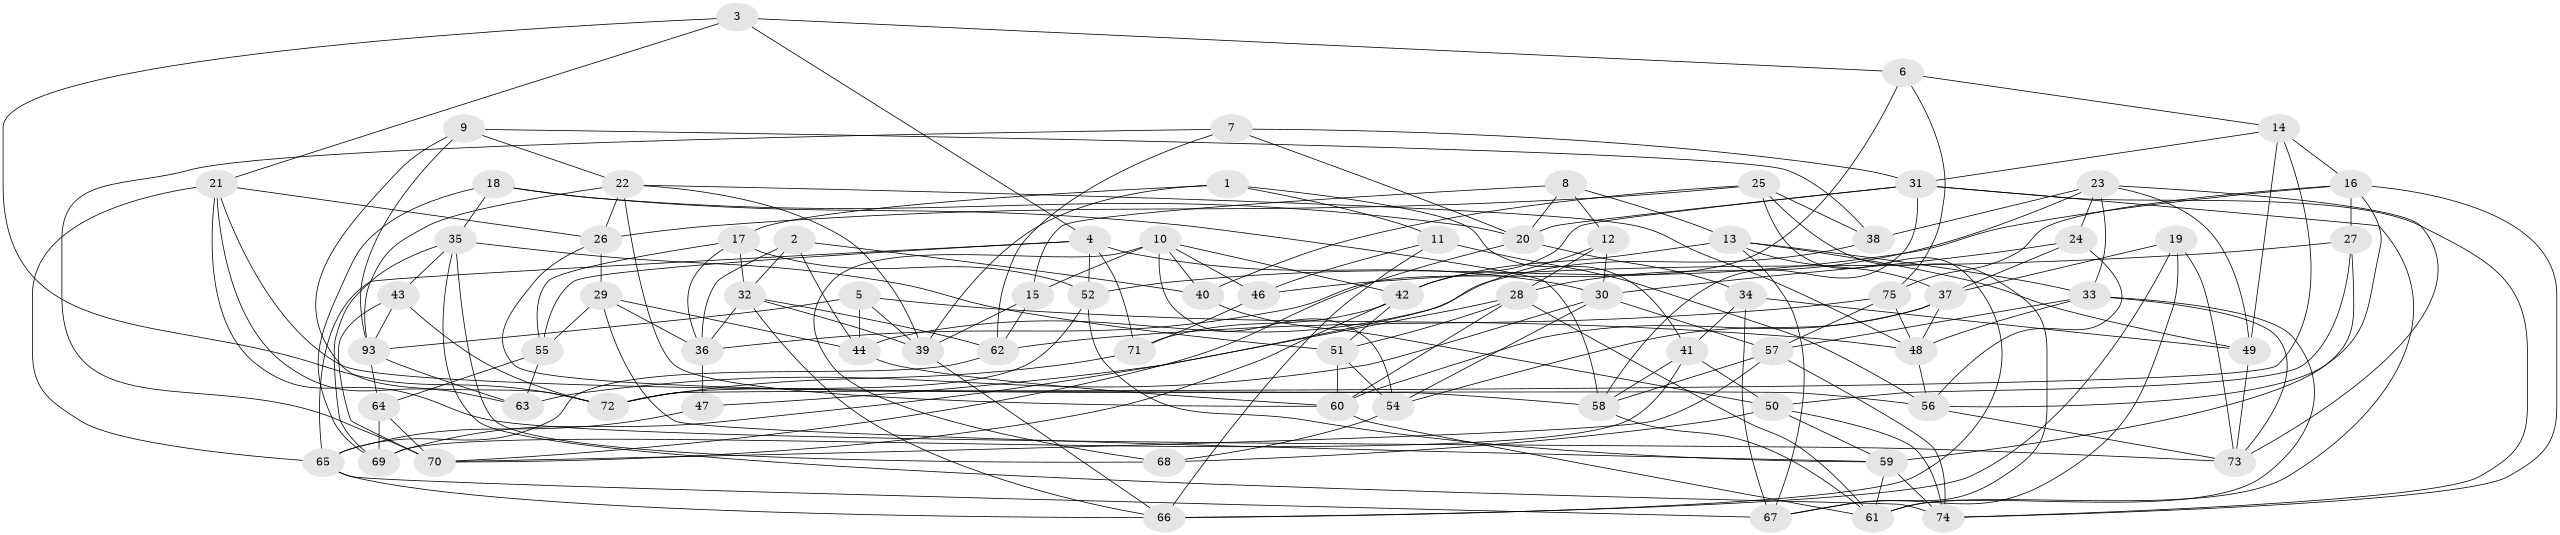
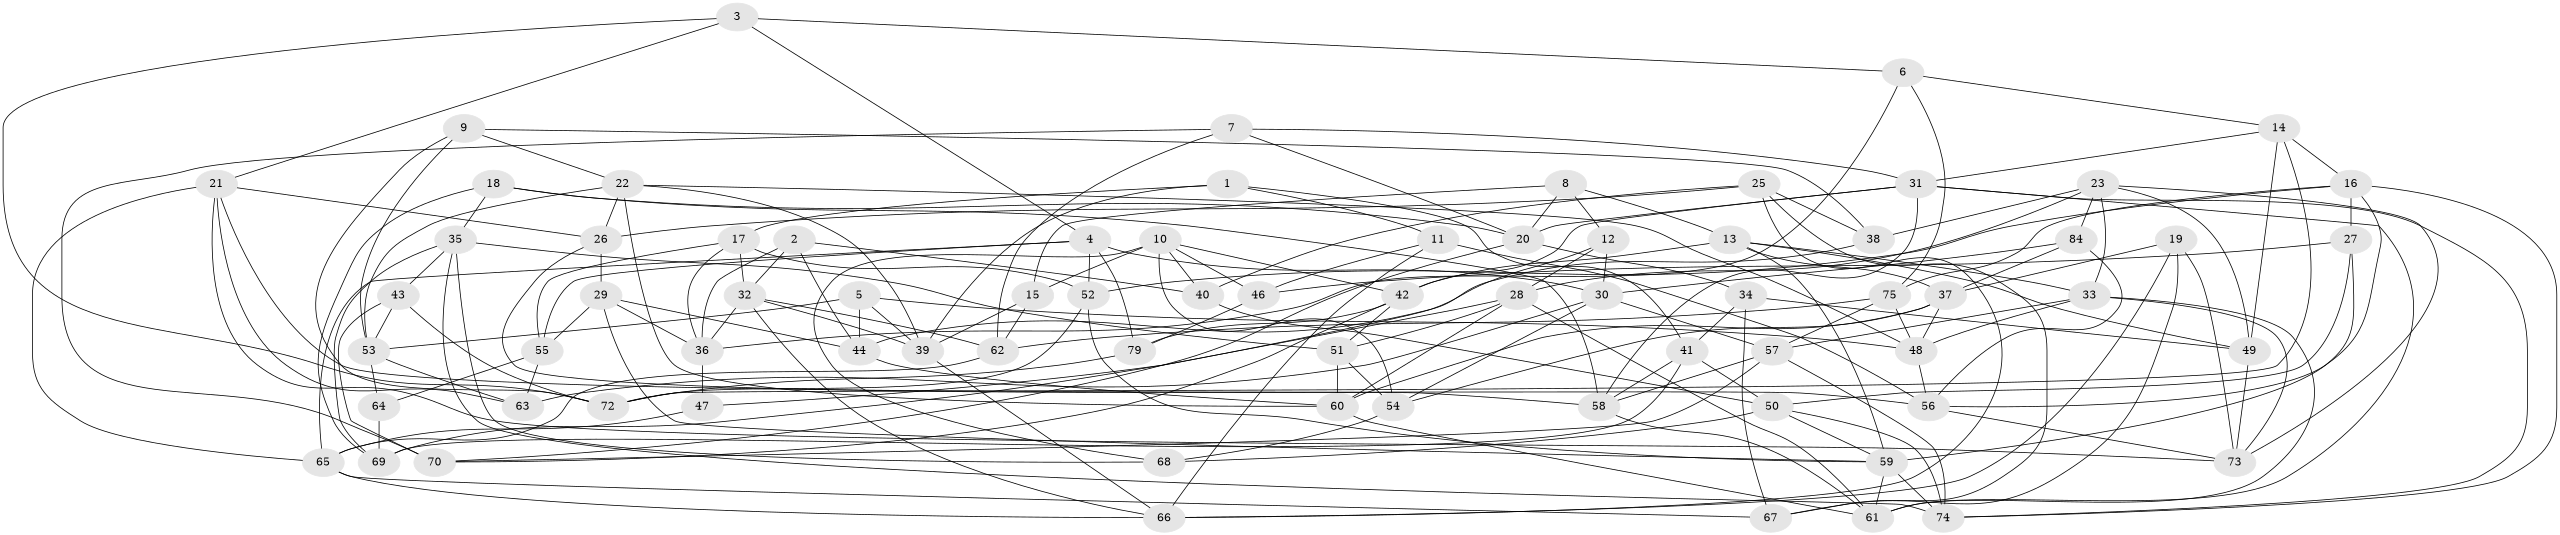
node "24": label "24" -> "84"
node "93": label "93" -> "53"
node "71": label "71" -> "79"
edge "13" -- "67": now "13" -- "59"
edge "64" -- "70": removed
